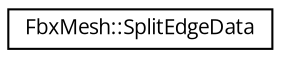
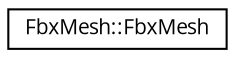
node "FbxMesh::SplitEdgeData": label "FbxMesh::SplitEdgeData" -> "FbxMesh::FbxMesh"
